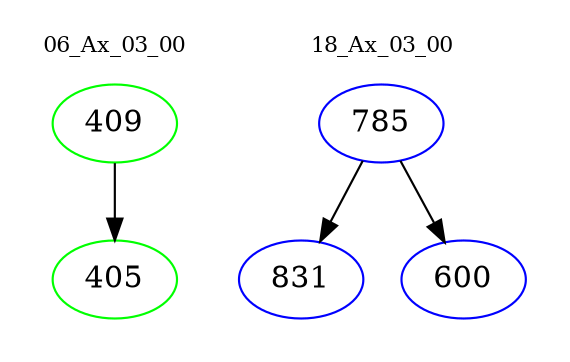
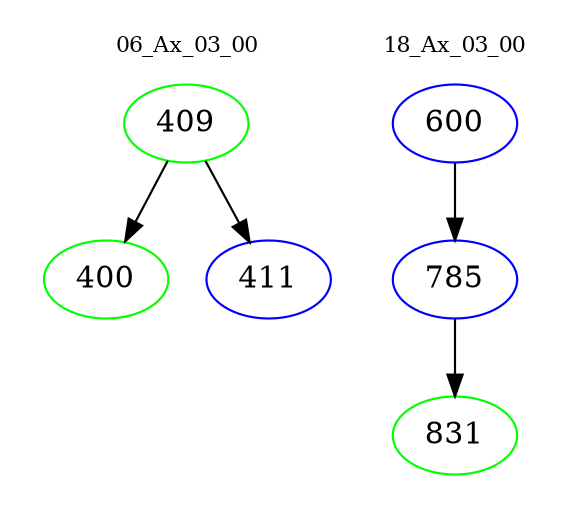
edge "785" -> "600": reversed
node "405": label "405" -> "400"
node "411": added
node "831": color blue -> green
